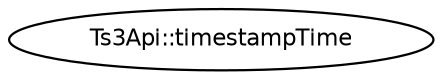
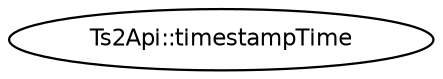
node "Ts3Api::timestampTime": label "Ts3Api::timestampTime" -> "Ts2Api::timestampTime"
